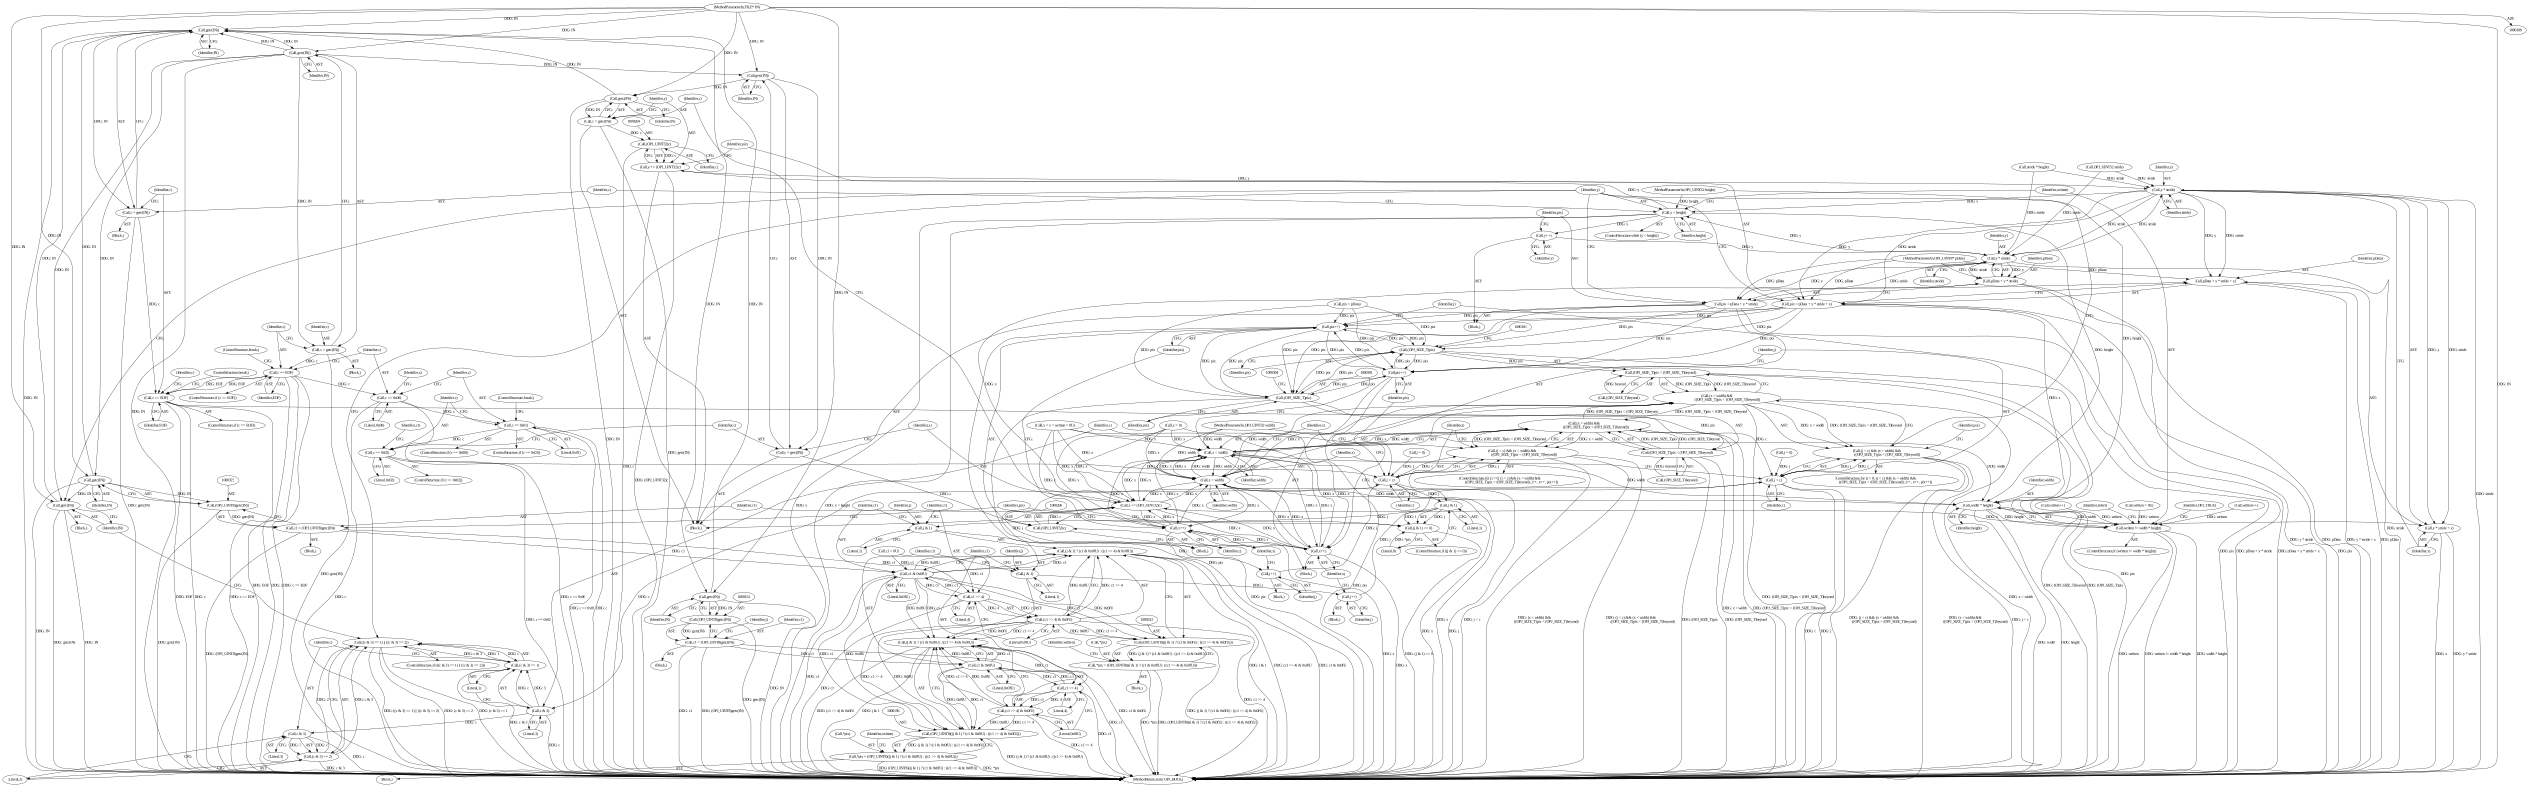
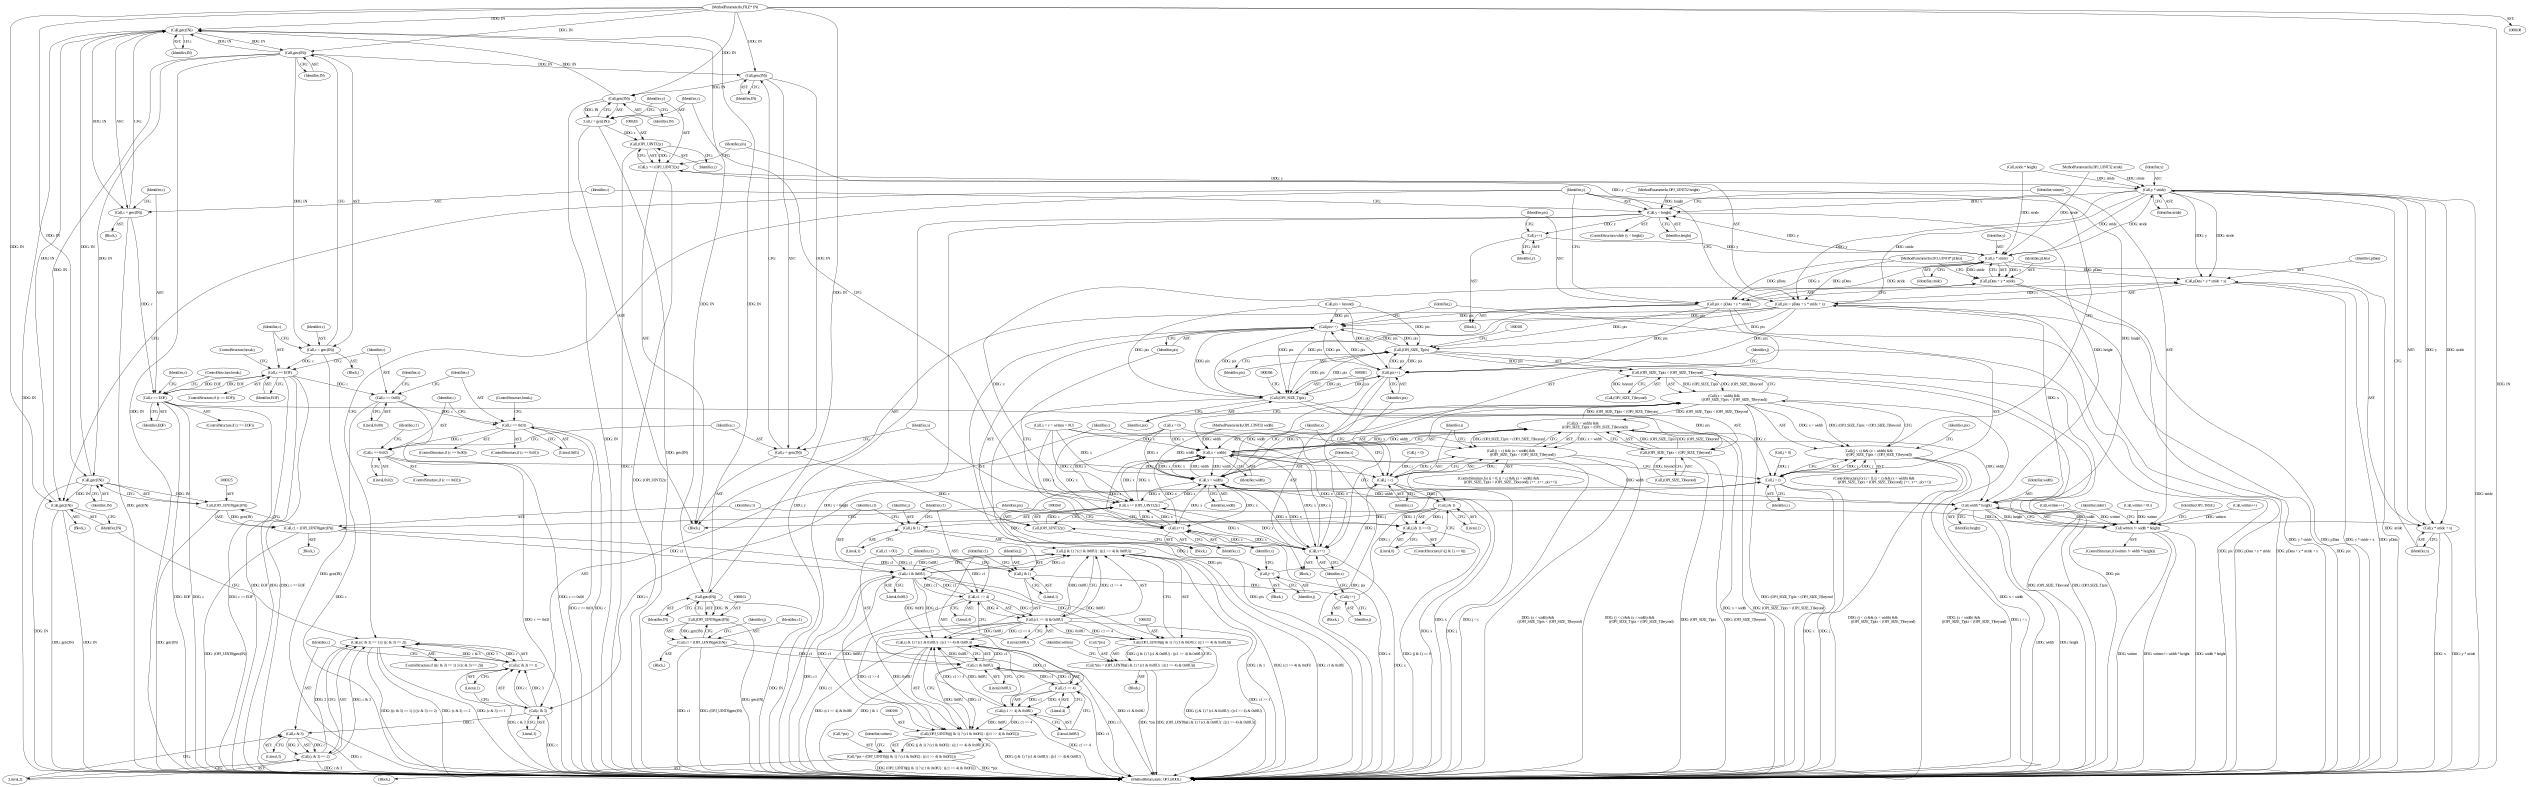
node "(Call,OPJ_UINT32 stride)": label "(Call,OPJ_UINT32 stride)" -> "(MethodParameterIn,OPJ_UINT32 stride)"
edge "(Call,pix = pData + y * stride + x)" -> "(Call,pData + y * stride + x)": label "CFG: " -> "DDG: c"
node "(Call,pix = pData)": label "(Call,pix = pData)" -> "(Call,pix = beyond)"
edge "(Literal,0)" -> "(Call,(j & 1) == 0)": label "DDG: *pix" -> "AST: "
